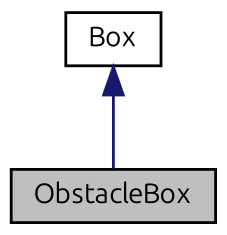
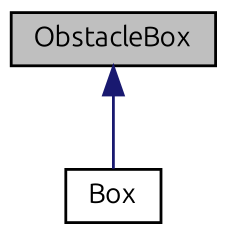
edge "ObstacleBox" -> "Box": reversed
